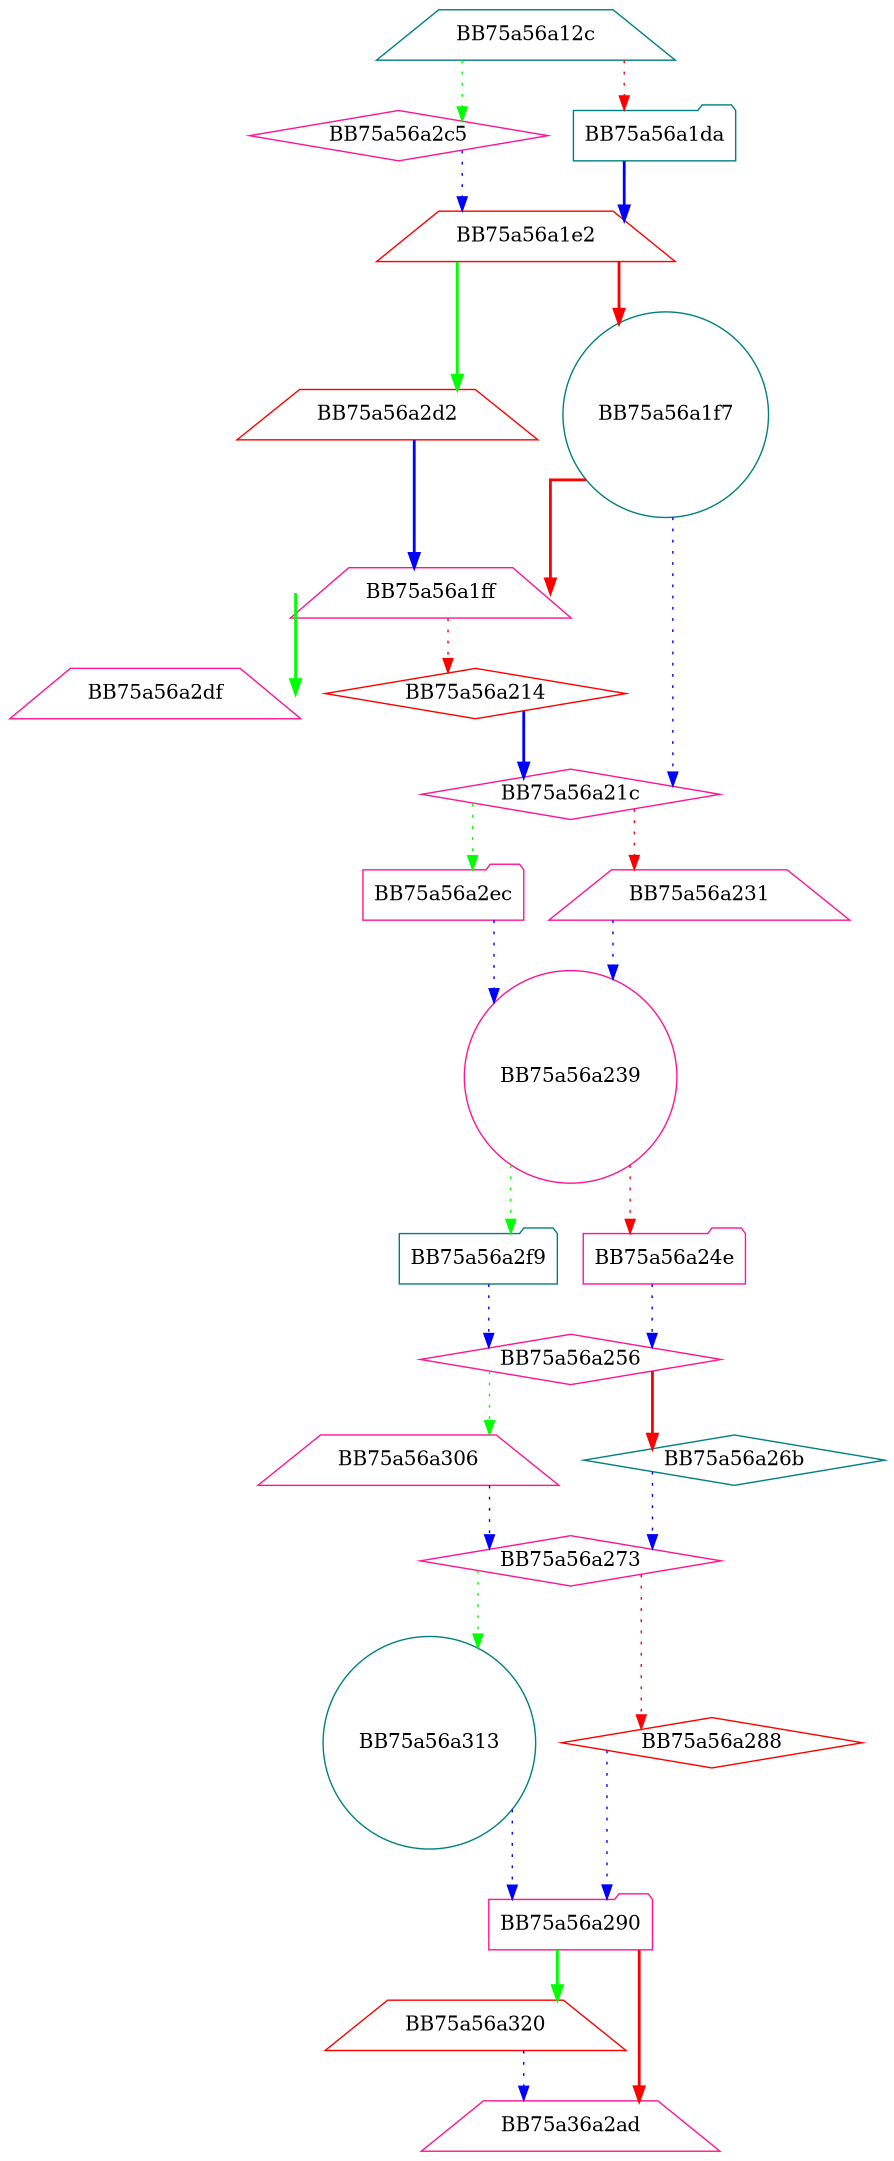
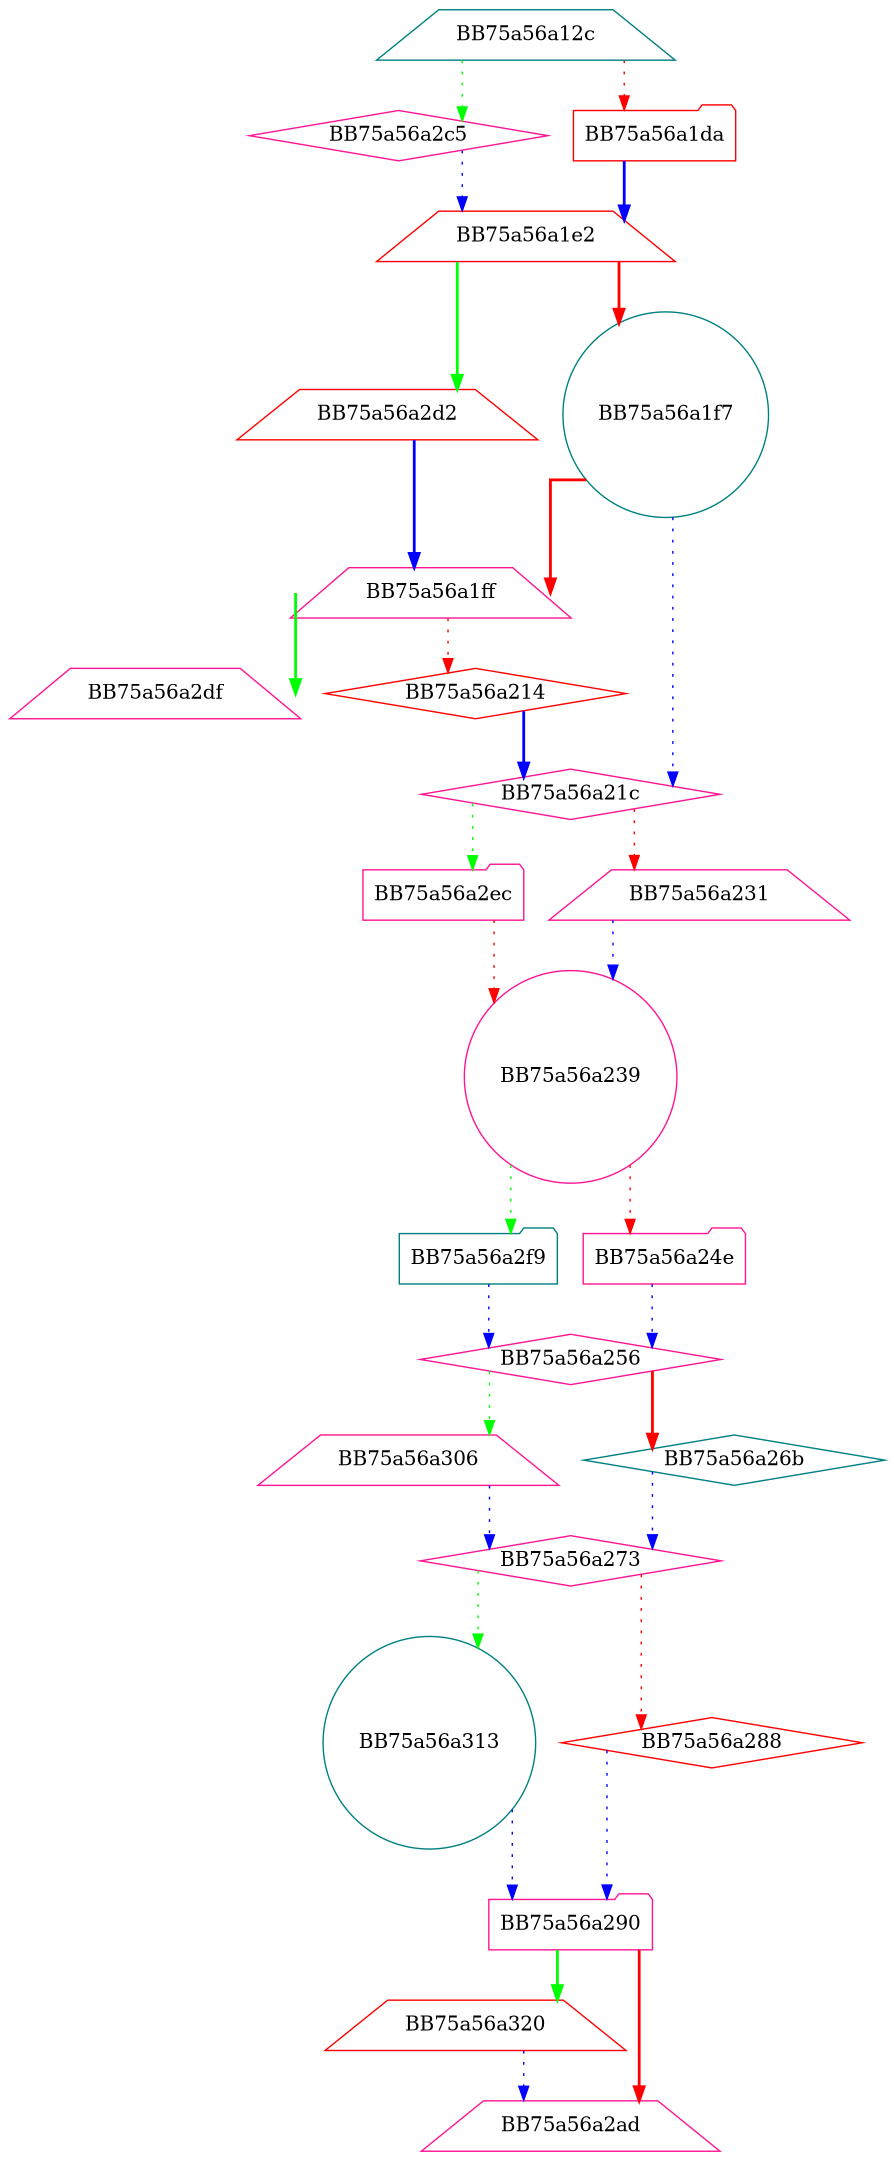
node "BB75a56a1da": color teal -> red
edge "BB75a56a2ec" -> "BB75a56a239": color blue -> red
node "BB75a36a2ad": label "BB75a36a2ad" -> "BB75a56a2ad"
